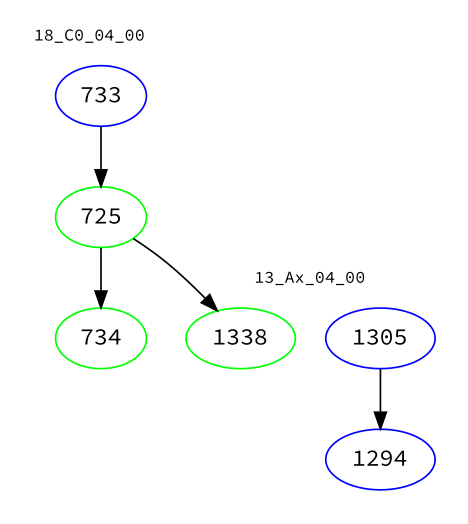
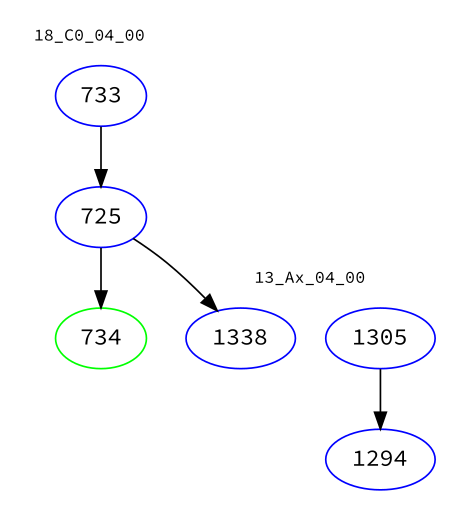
node "725": color green -> blue
node "1338": color green -> blue
